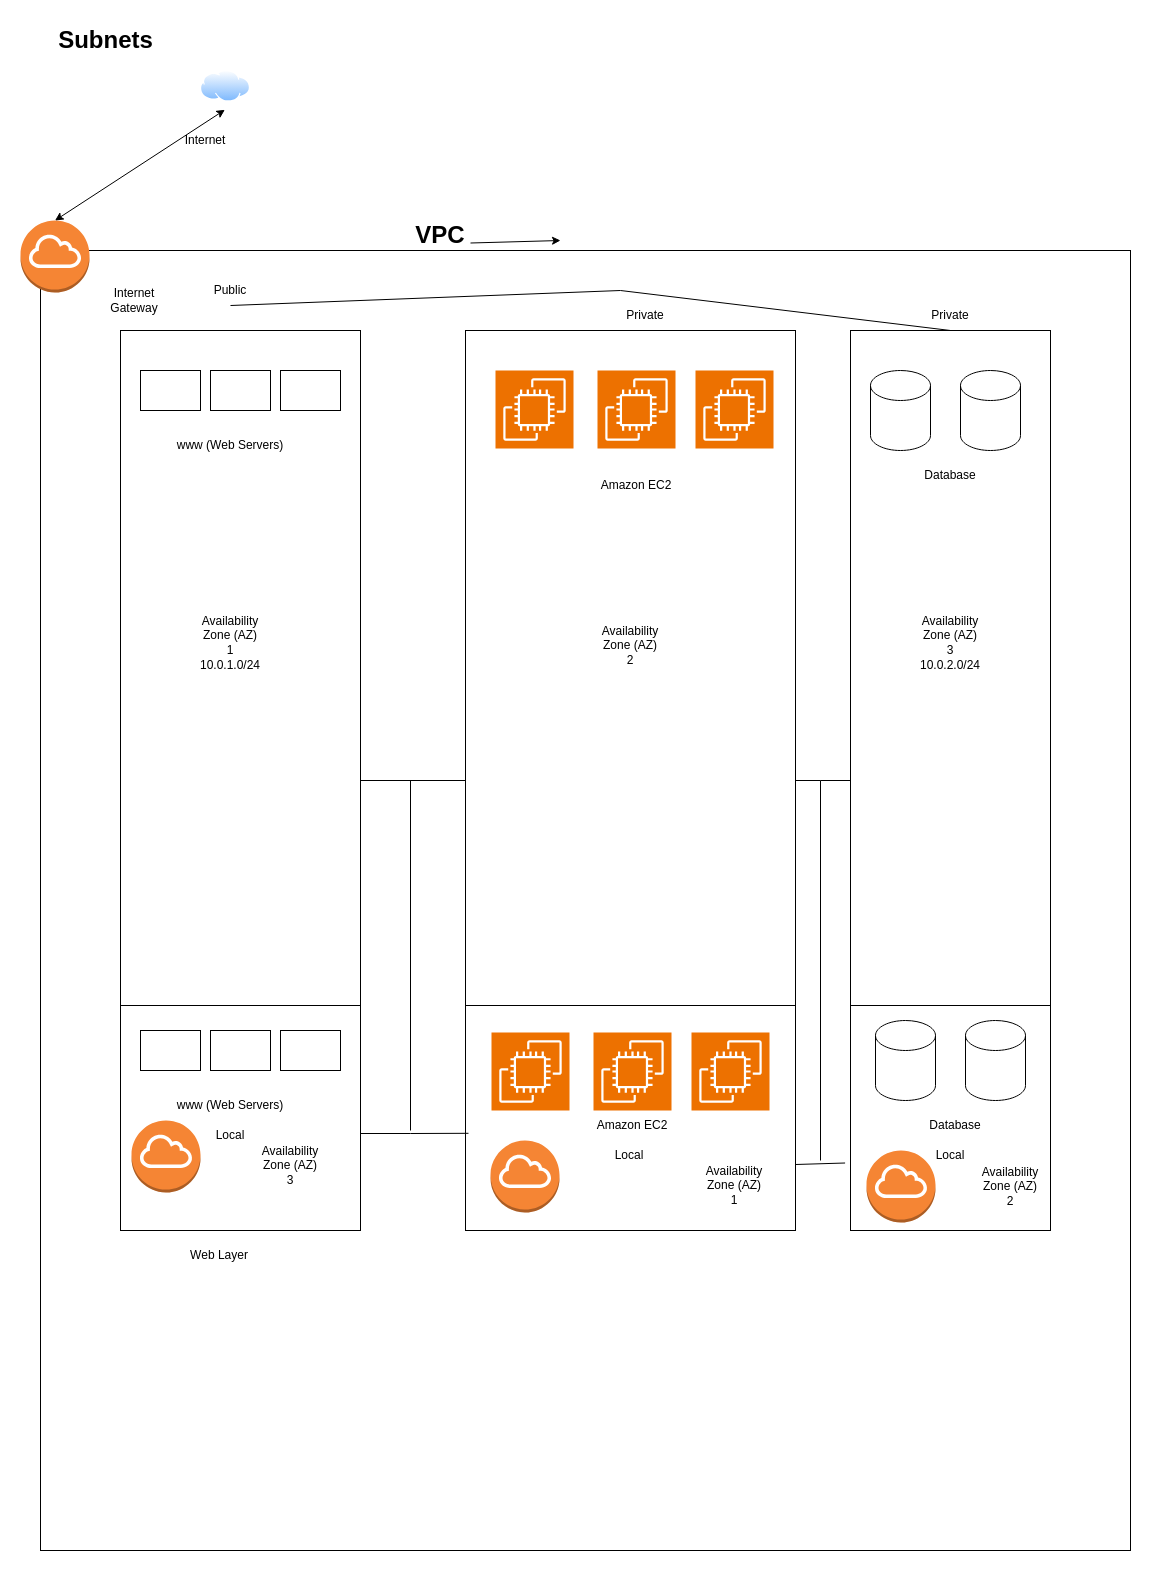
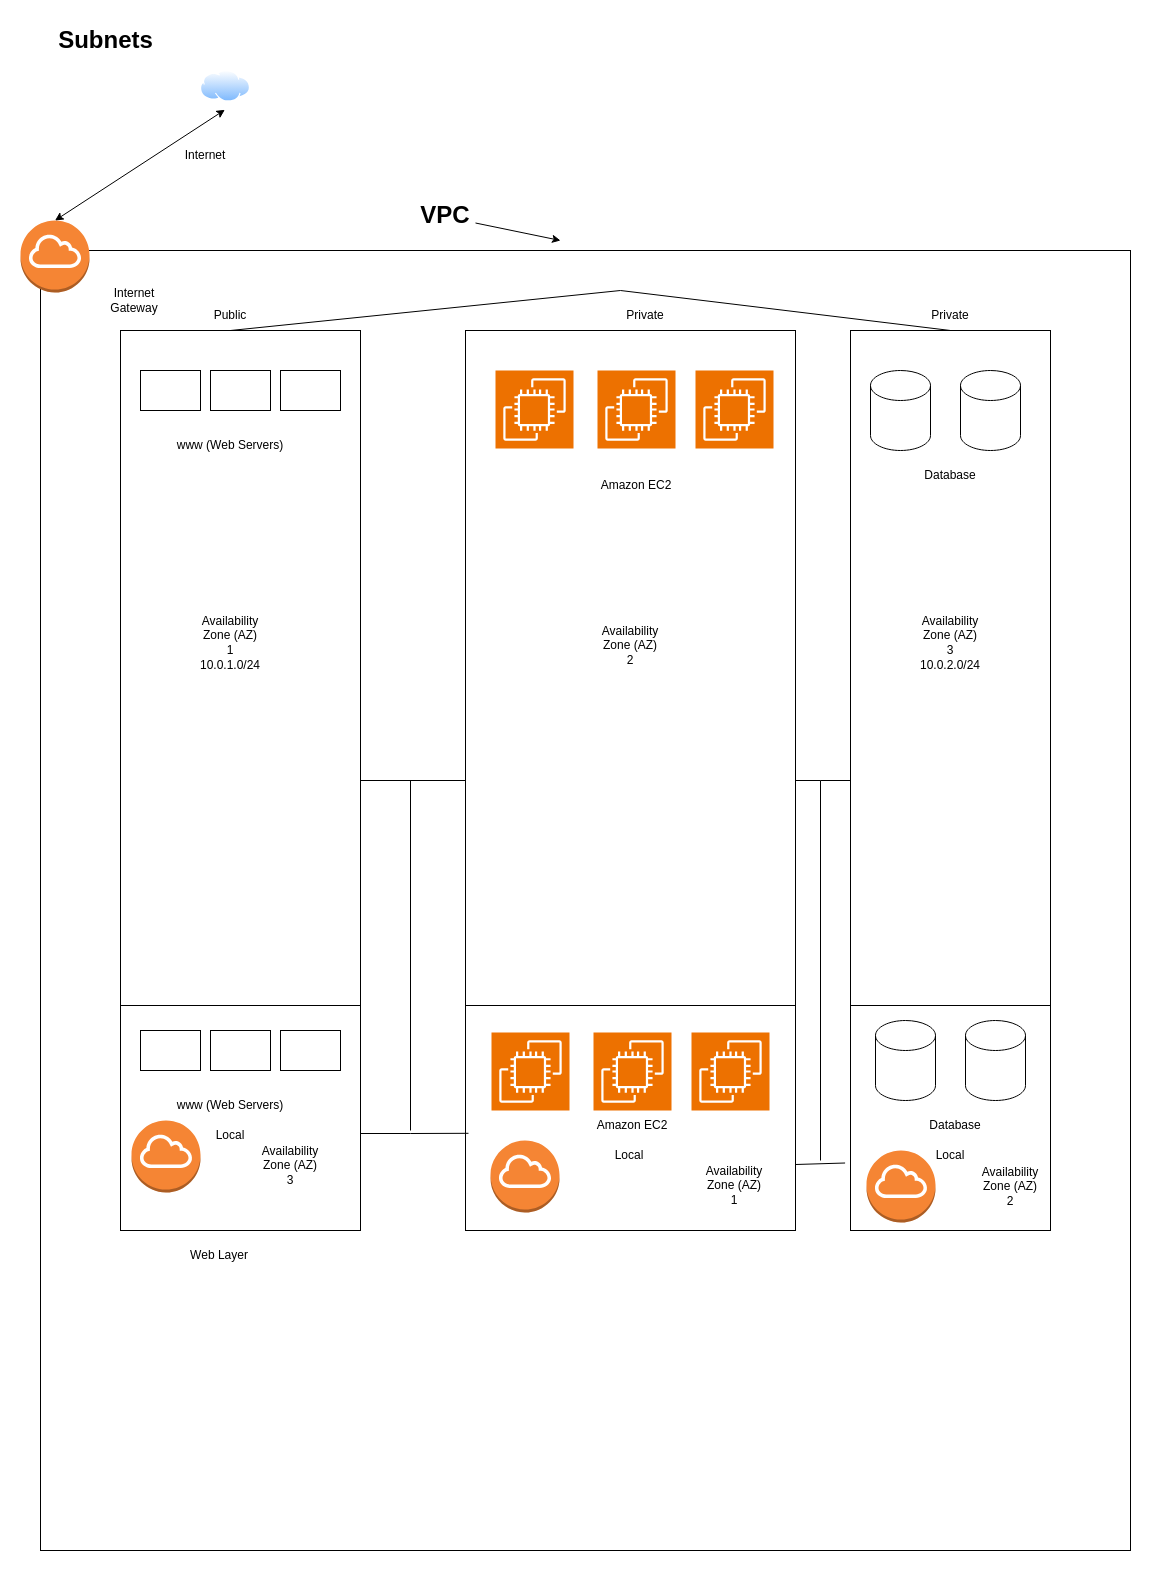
node "Internet": moved (206, 141) -> (206, 156)
node "VPC": moved (441, 236) -> (446, 216)
node "Public": moved (231, 291) -> (231, 316)
